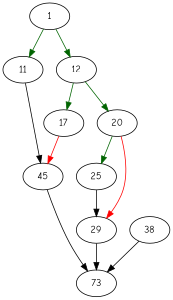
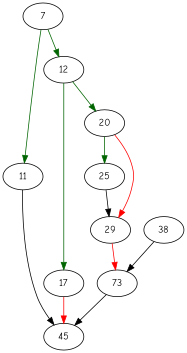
node "1": label "1" -> "7"
edge "45" -> "73": reversed
edge "29" -> "73": color black -> red
